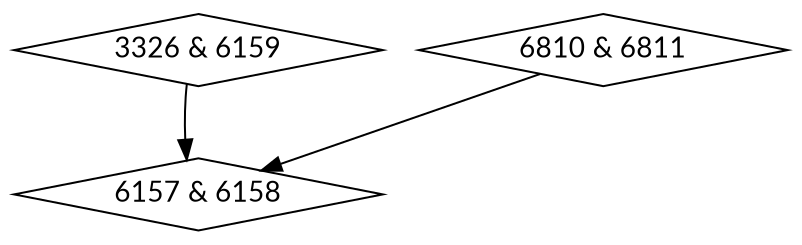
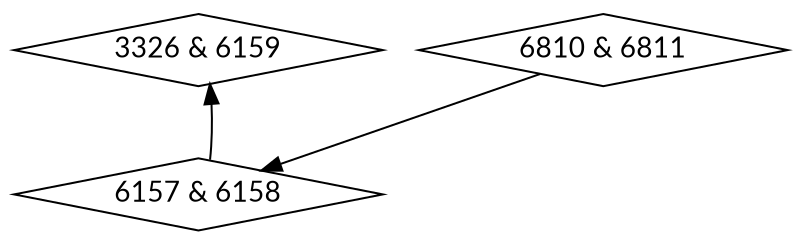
edge "3326 & 6159" -> "6157 & 6158": reversed
